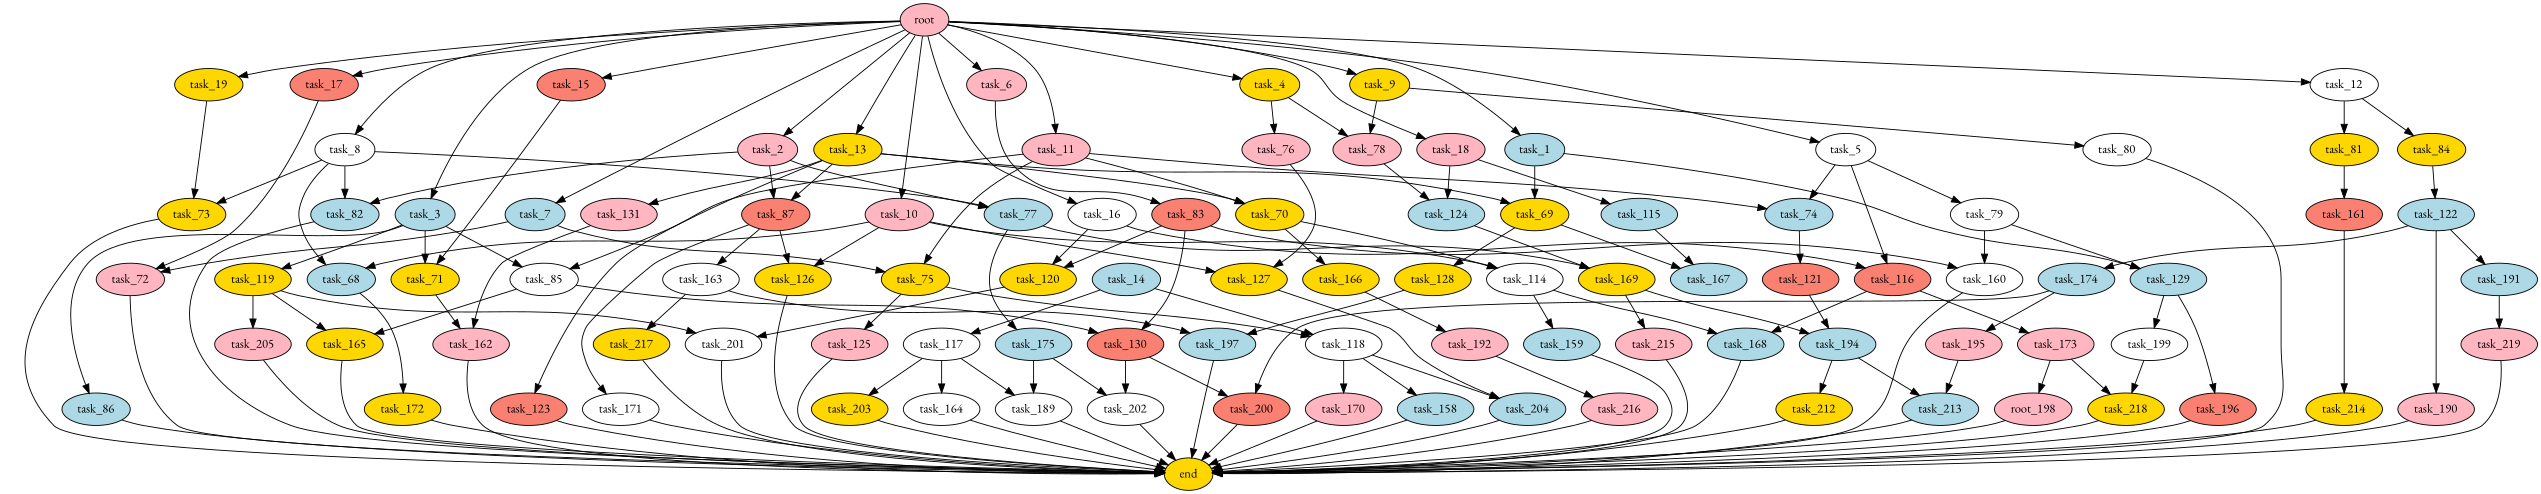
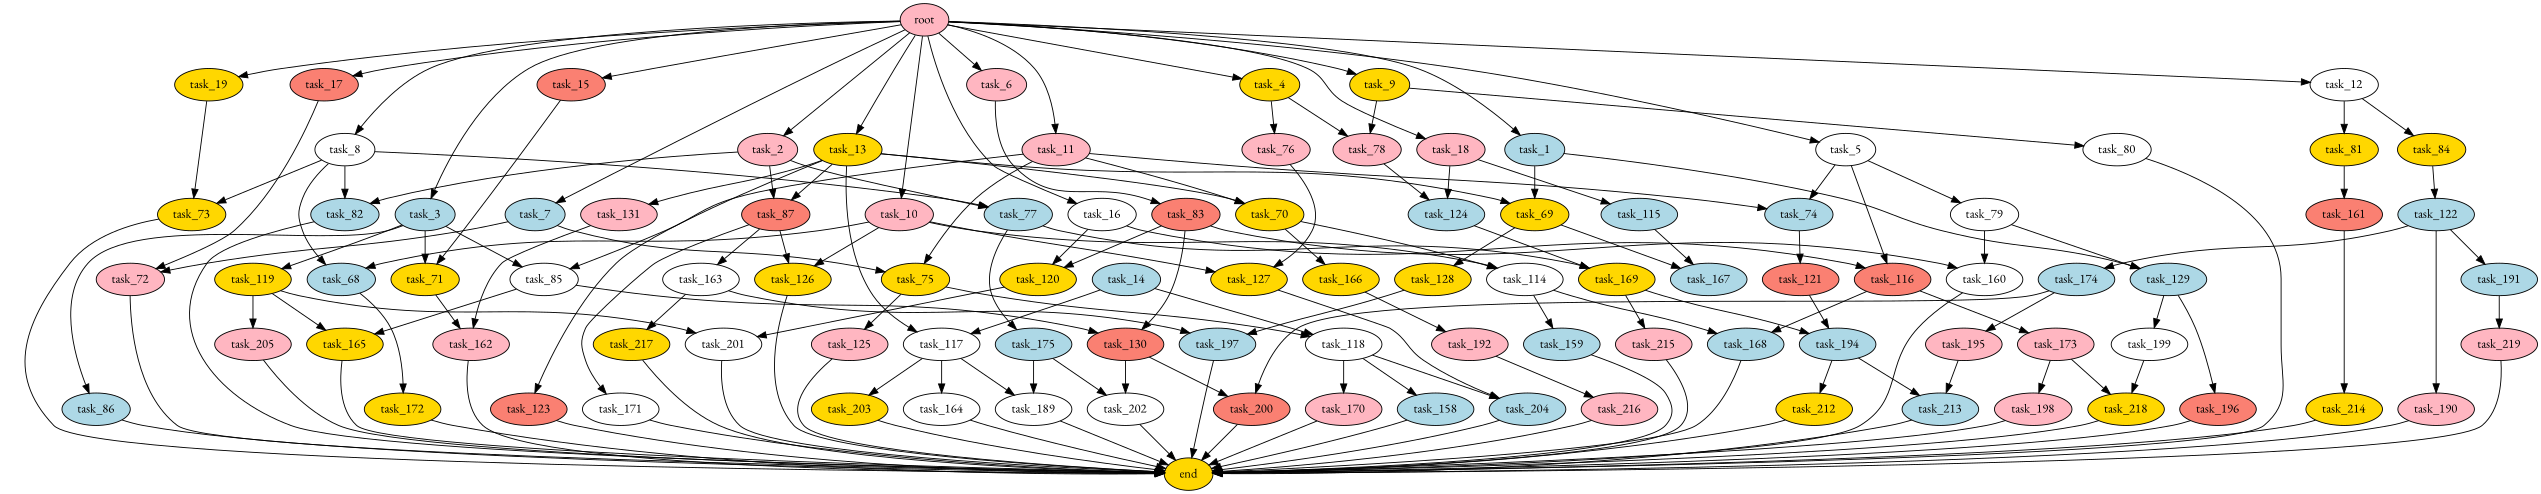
edge "task_13" -> "task_117": added
node "root_198": label "root_198" -> "task_198"
